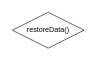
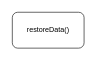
node "restoreData()": shape diamond -> rounded rectangle
